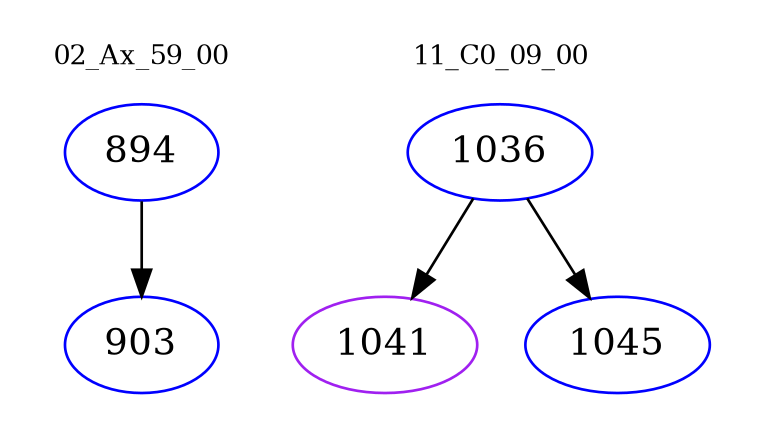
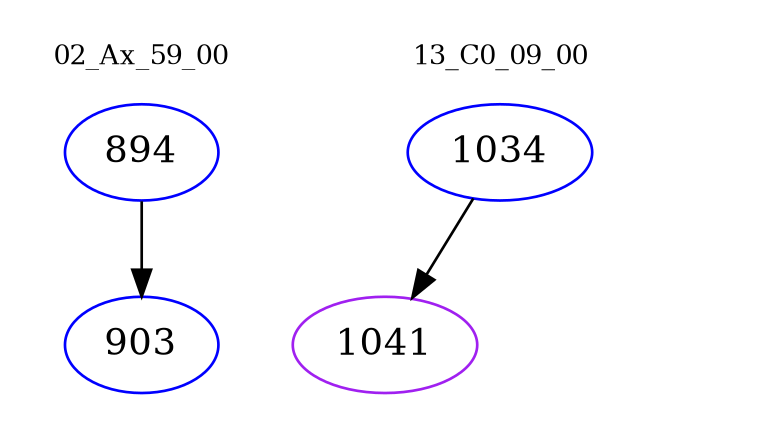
cluster "11_C0_09_00": label "11_C0_09_00" -> "13_C0_09_00"
node "1036": label "1036" -> "1034"
node "1045": removed
